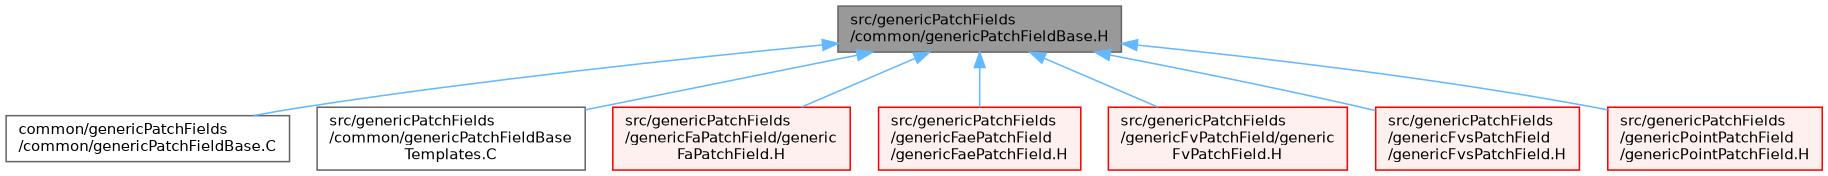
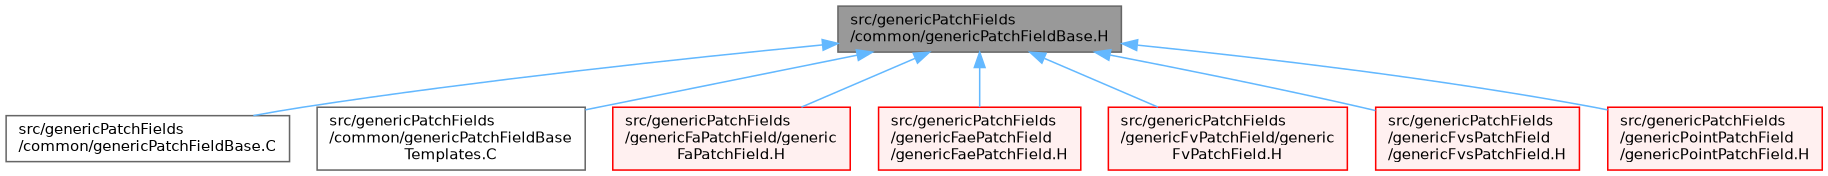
node "common/genericPatchFields /common/genericPatchFieldBase.C": label "common/genericPatchFields /common/genericPatchFieldBase.C" -> "src/genericPatchFields /common/genericPatchFieldBase.C"
